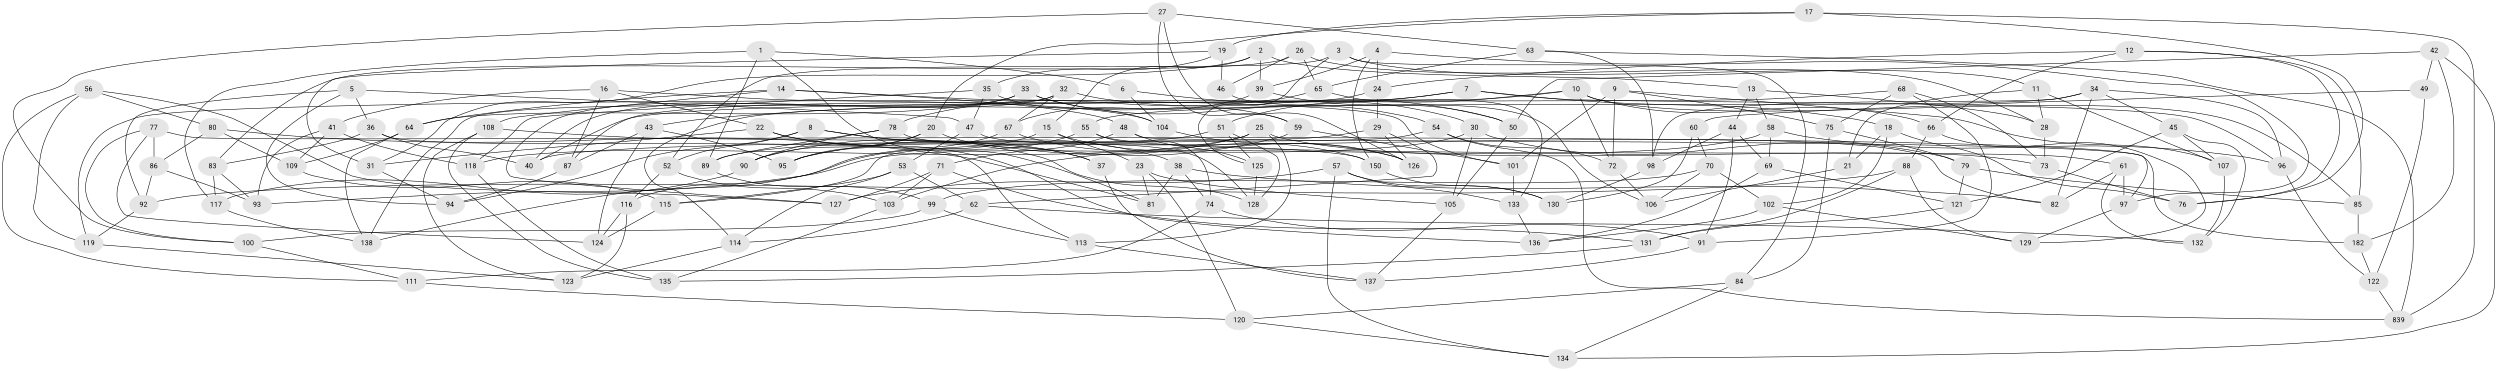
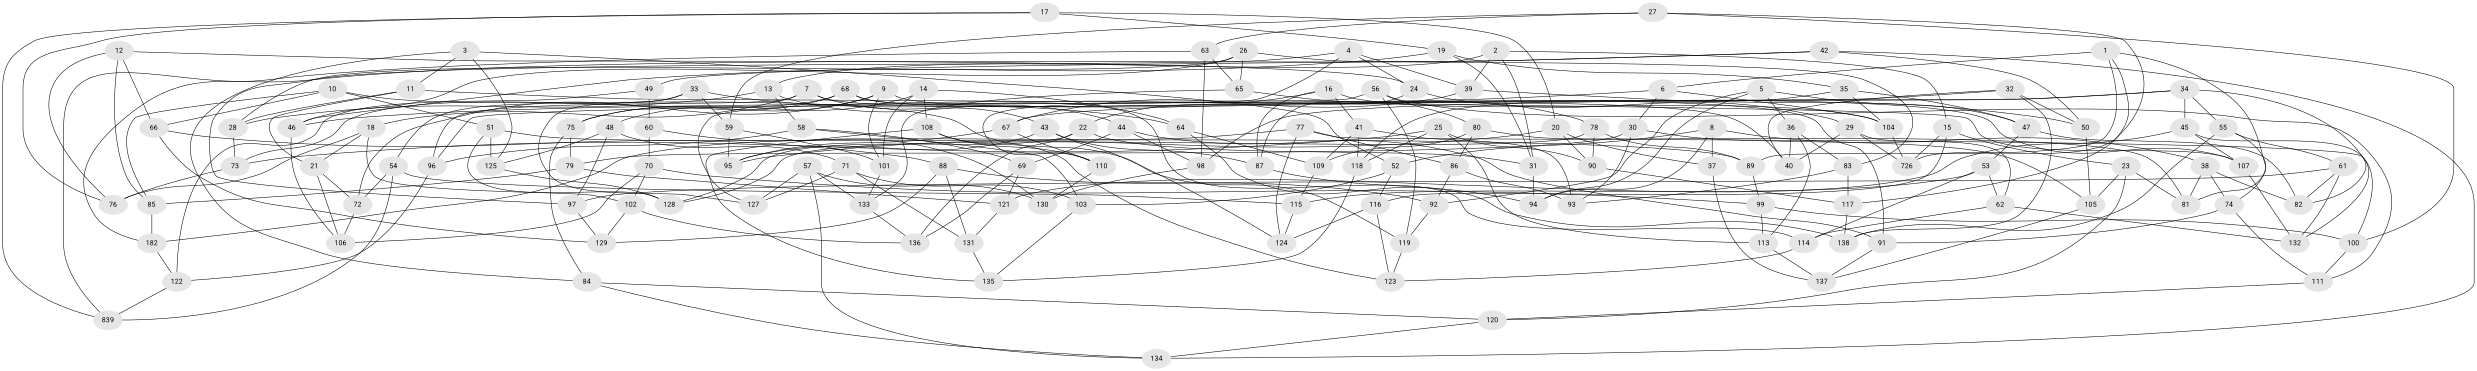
edge "6" -- "46": added
edge "10" -- "72": now "21" -- "72"
node "150": label "150" -> "110"
node "126": label "126" -> "726"
